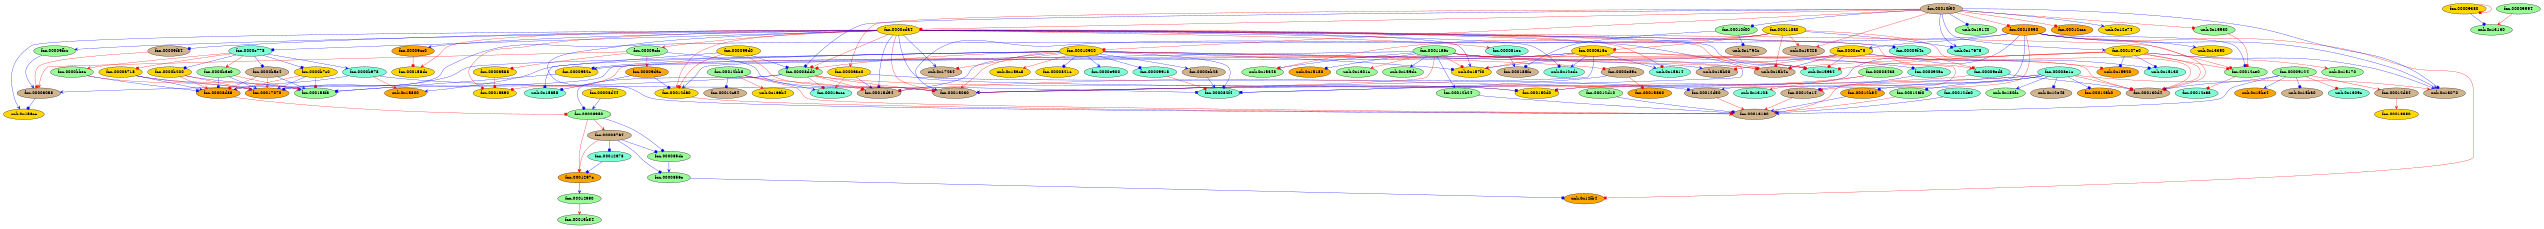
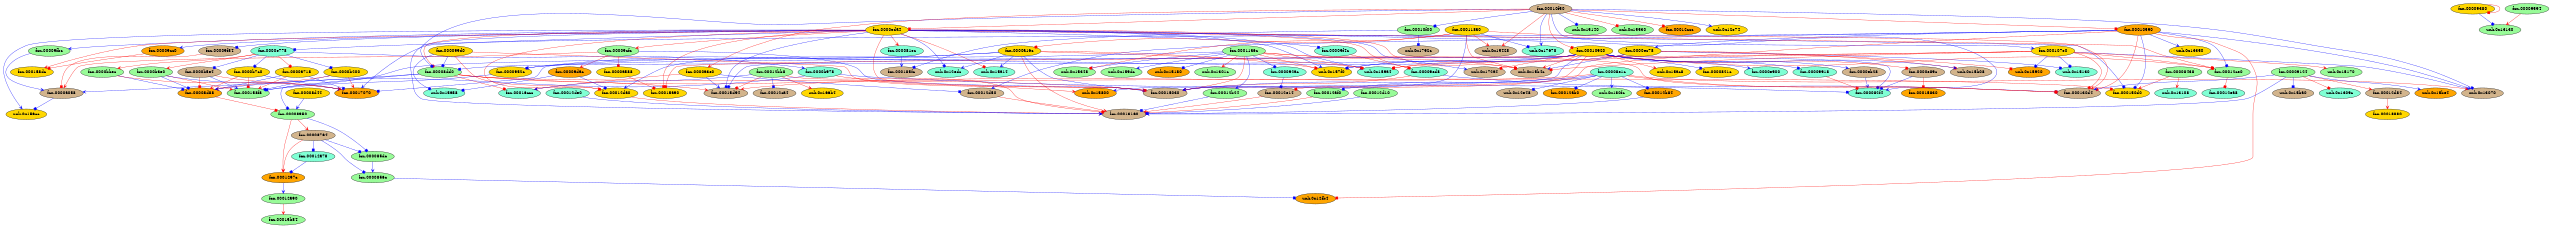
edge "unk.0x15530" -> "fcn.00012ce0": now "fcn.00010920" -> "fcn.00012ce0"
edge "fcn.00010920" -> "fcn.00008dd0": color red -> blue
